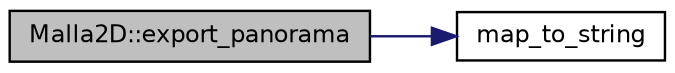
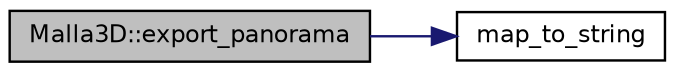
node "Malla2D::export_panorama": label "Malla2D::export_panorama" -> "Malla3D::export_panorama"
